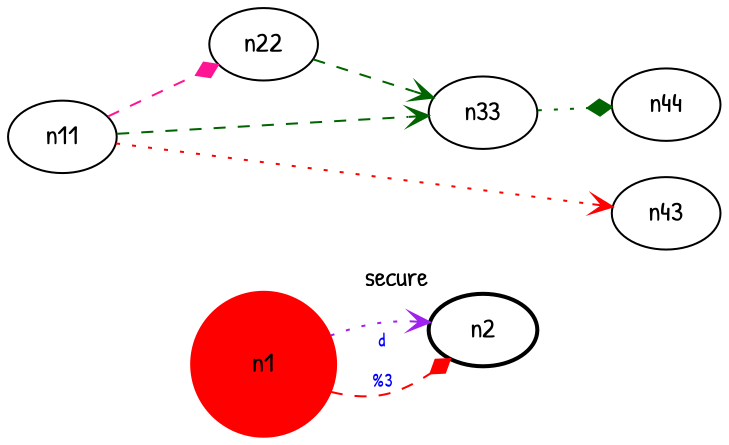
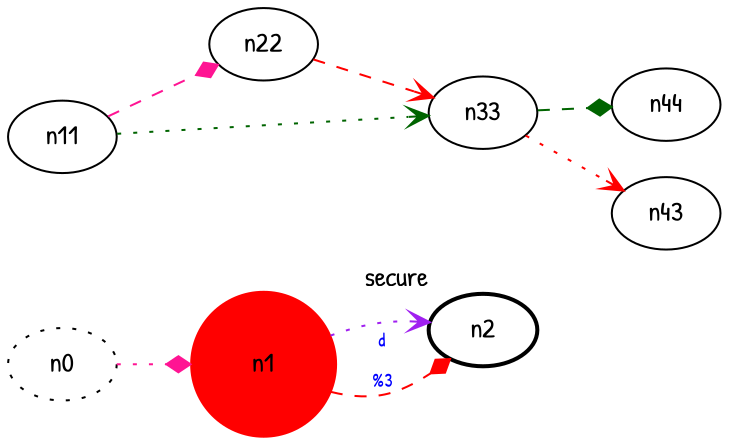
edge "n22" -> "n33": color darkgreen -> red
edge "n33" -> "n44": style dotted -> dashed
edge "n11" -> "n33": style dashed -> dotted
edge "n11" -> "n43": now "n33" -> "n43"
node "n0": added
